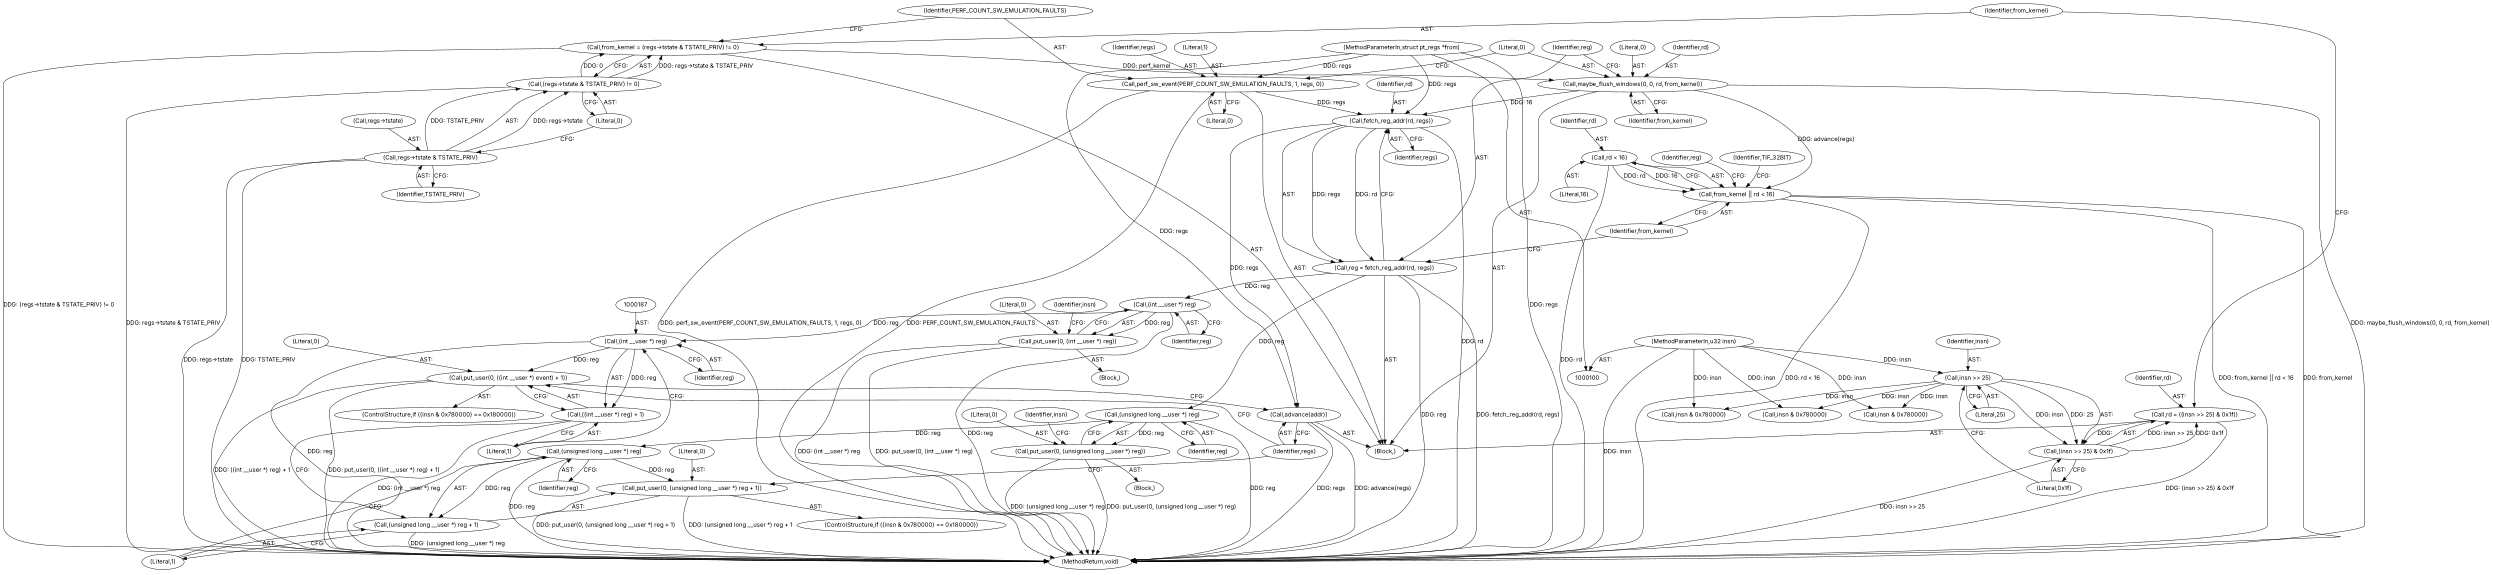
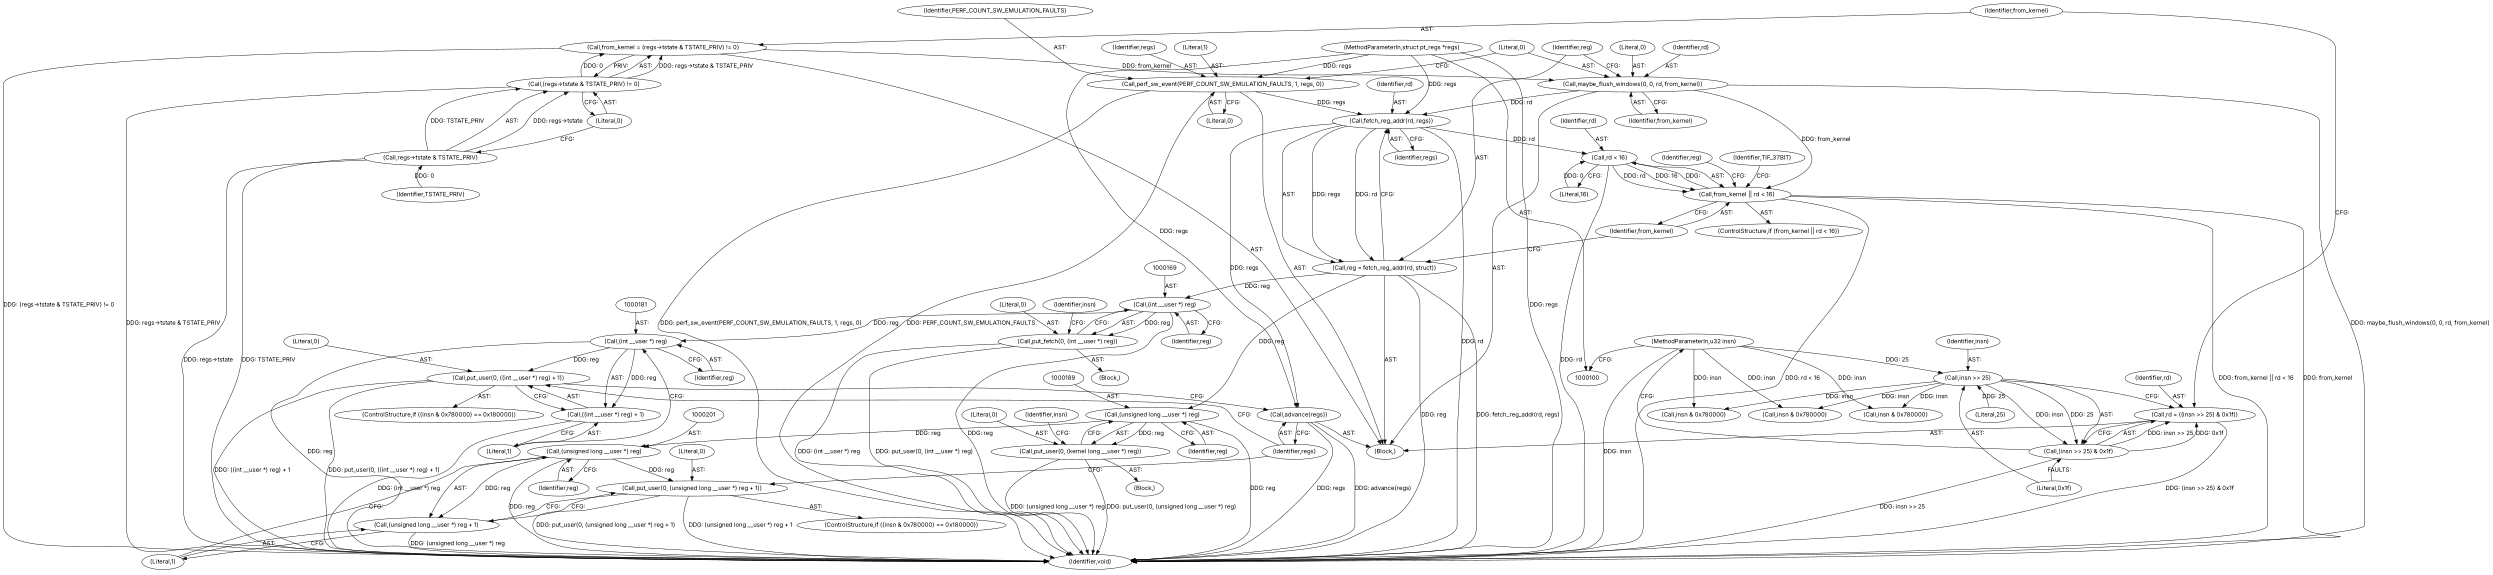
edge "(Identifier,PERF_COUNT_SW_EMULATION_FAULTS)" -> "(Call,from_kernel = (regs->tstate & TSTATE_PRIV) != 0)": removed, label "CFG:"
node "(MethodParameterIn,struct pt_regs *from)": label "(MethodParameterIn,struct pt_regs *from)" -> "(MethodParameterIn,struct pt_regs *regs)"
edge "(Call,from_kernel = (regs->tstate & TSTATE_PRIV) != 0)" -> "(Call,(regs->tstate & TSTATE_PRIV) != 0)": label "CFG: " -> "PRIV: "
edge "(Call,from_kernel = (regs->tstate & TSTATE_PRIV) != 0)" -> "(Call,maybe_flush_windows(0, 0, rd, from_kernel))": label "DDG: perf_kernel" -> "DDG: from_kernel"
edge "(Call,maybe_flush_windows(0, 0, rd, from_kernel))" -> "(Call,fetch_reg_addr(rd, regs))": label "DDG: 16" -> "DDG: rd"
node "(Call,regs->tstate)": removed
edge "(Call,fetch_reg_addr(rd, regs))" -> "(Call,rd < 16)": added, label "DDG: rd"
edge "(Call,maybe_flush_windows(0, 0, rd, from_kernel))" -> "(Call,from_kernel || rd < 16)": label "DDG: advance(regs)" -> "DDG: from_kernel"
node "(Identifier,TIF_32BIT)": label "(Identifier,TIF_32BIT)" -> "(Identifier,TIF_37BIT)"
edge "(Call,rd < 16)" -> "(Literal,16)": added, label "CFG:"
edge "(Call,regs->tstate & TSTATE_PRIV)" -> "(Identifier,TSTATE_PRIV)": removed, label "CFG:"
edge "(Identifier,TSTATE_PRIV)" -> "(Call,regs->tstate & TSTATE_PRIV)": label "AST: " -> "DDG: 0"
edge "(Literal,16)" -> "(Call,rd < 16)": label "AST: " -> "DDG: 0"
edge "(Call,from_kernel || rd < 16)" -> "(Call,rd < 16)": label "CFG: " -> "DDG: "
node "(ControlStructure,if (from_kernel || rd < 16))": added
node "1000169": added
node "(Call,reg = fetch_reg_addr(rd, regs))": label "(Call,reg = fetch_reg_addr(rd, regs))" -> "(Call,reg = fetch_reg_addr(rd, struct))"
node "1000187": label "1000187" -> "1000181"
node "(Call,put_user(0, (int __user *) reg))": label "(Call,put_user(0, (int __user *) reg))" -> "(Call,put_fetch(0, (int __user *) reg))"
edge "(MethodParameterIn,u32 insn)" -> "1000100": label "AST: " -> "CFG: "
edge "(MethodParameterIn,u32 insn)" -> "(Call,insn >> 25)": label "DDG: insn" -> "DDG: 25"
node "(Call,put_user(0, ((int __user *) event) + 1))": label "(Call,put_user(0, ((int __user *) event) + 1))" -> "(Call,put_user(0, ((int __user *) reg) + 1))"
node "1000189": added
edge "(Call,insn >> 25)" -> "(Literal,25)": now "(Call,insn >> 25)" -> "(Call,rd = ((insn >> 25) & 0x1f))"
edge "(Literal,25)" -> "(Call,insn >> 25)": label "AST: " -> "DDG: 25"
node "1000201": added
node "(Call,advance(addr))": label "(Call,advance(addr))" -> "(Call,advance(regs))"
edge "(Call,((int __user *) reg) + 1)" -> "(Call,(unsigned long __user *) reg + 1)": now "(Call,put_user(0, (unsigned long __user *) reg + 1))" -> "(Call,(unsigned long __user *) reg + 1)"
edge "(Literal,0x1f)" -> "(Call,insn >> 25)": label "CFG: " -> "AST: "
edge "(Call,rd = ((insn >> 25) & 0x1f))" -> "(Call,(insn >> 25) & 0x1f)": label "DDG: " -> "CFG: "
node "(Call,put_user(0, (unsigned long __user *) reg))": label "(Call,put_user(0, (unsigned long __user *) reg))" -> "(Call,put_user(0, (kernel long __user *) reg))"
edge "(Call,(insn >> 25) & 0x1f)" -> "(Literal,0x1f)": now "(Call,(insn >> 25) & 0x1f)" -> "(MethodParameterIn,u32 insn)"
edge "(Literal,0x1f)" -> "(Call,(insn >> 25) & 0x1f)": label "AST: " -> "FAULTS: "
edge "(Call,(unsigned long __user *) reg + 1)" -> "(Call,put_user(0, (unsigned long __user *) reg + 1))": label "AST: " -> "CFG: "
node "(MethodReturn,void)": label "(MethodReturn,void)" -> "(Identifier,void)"
